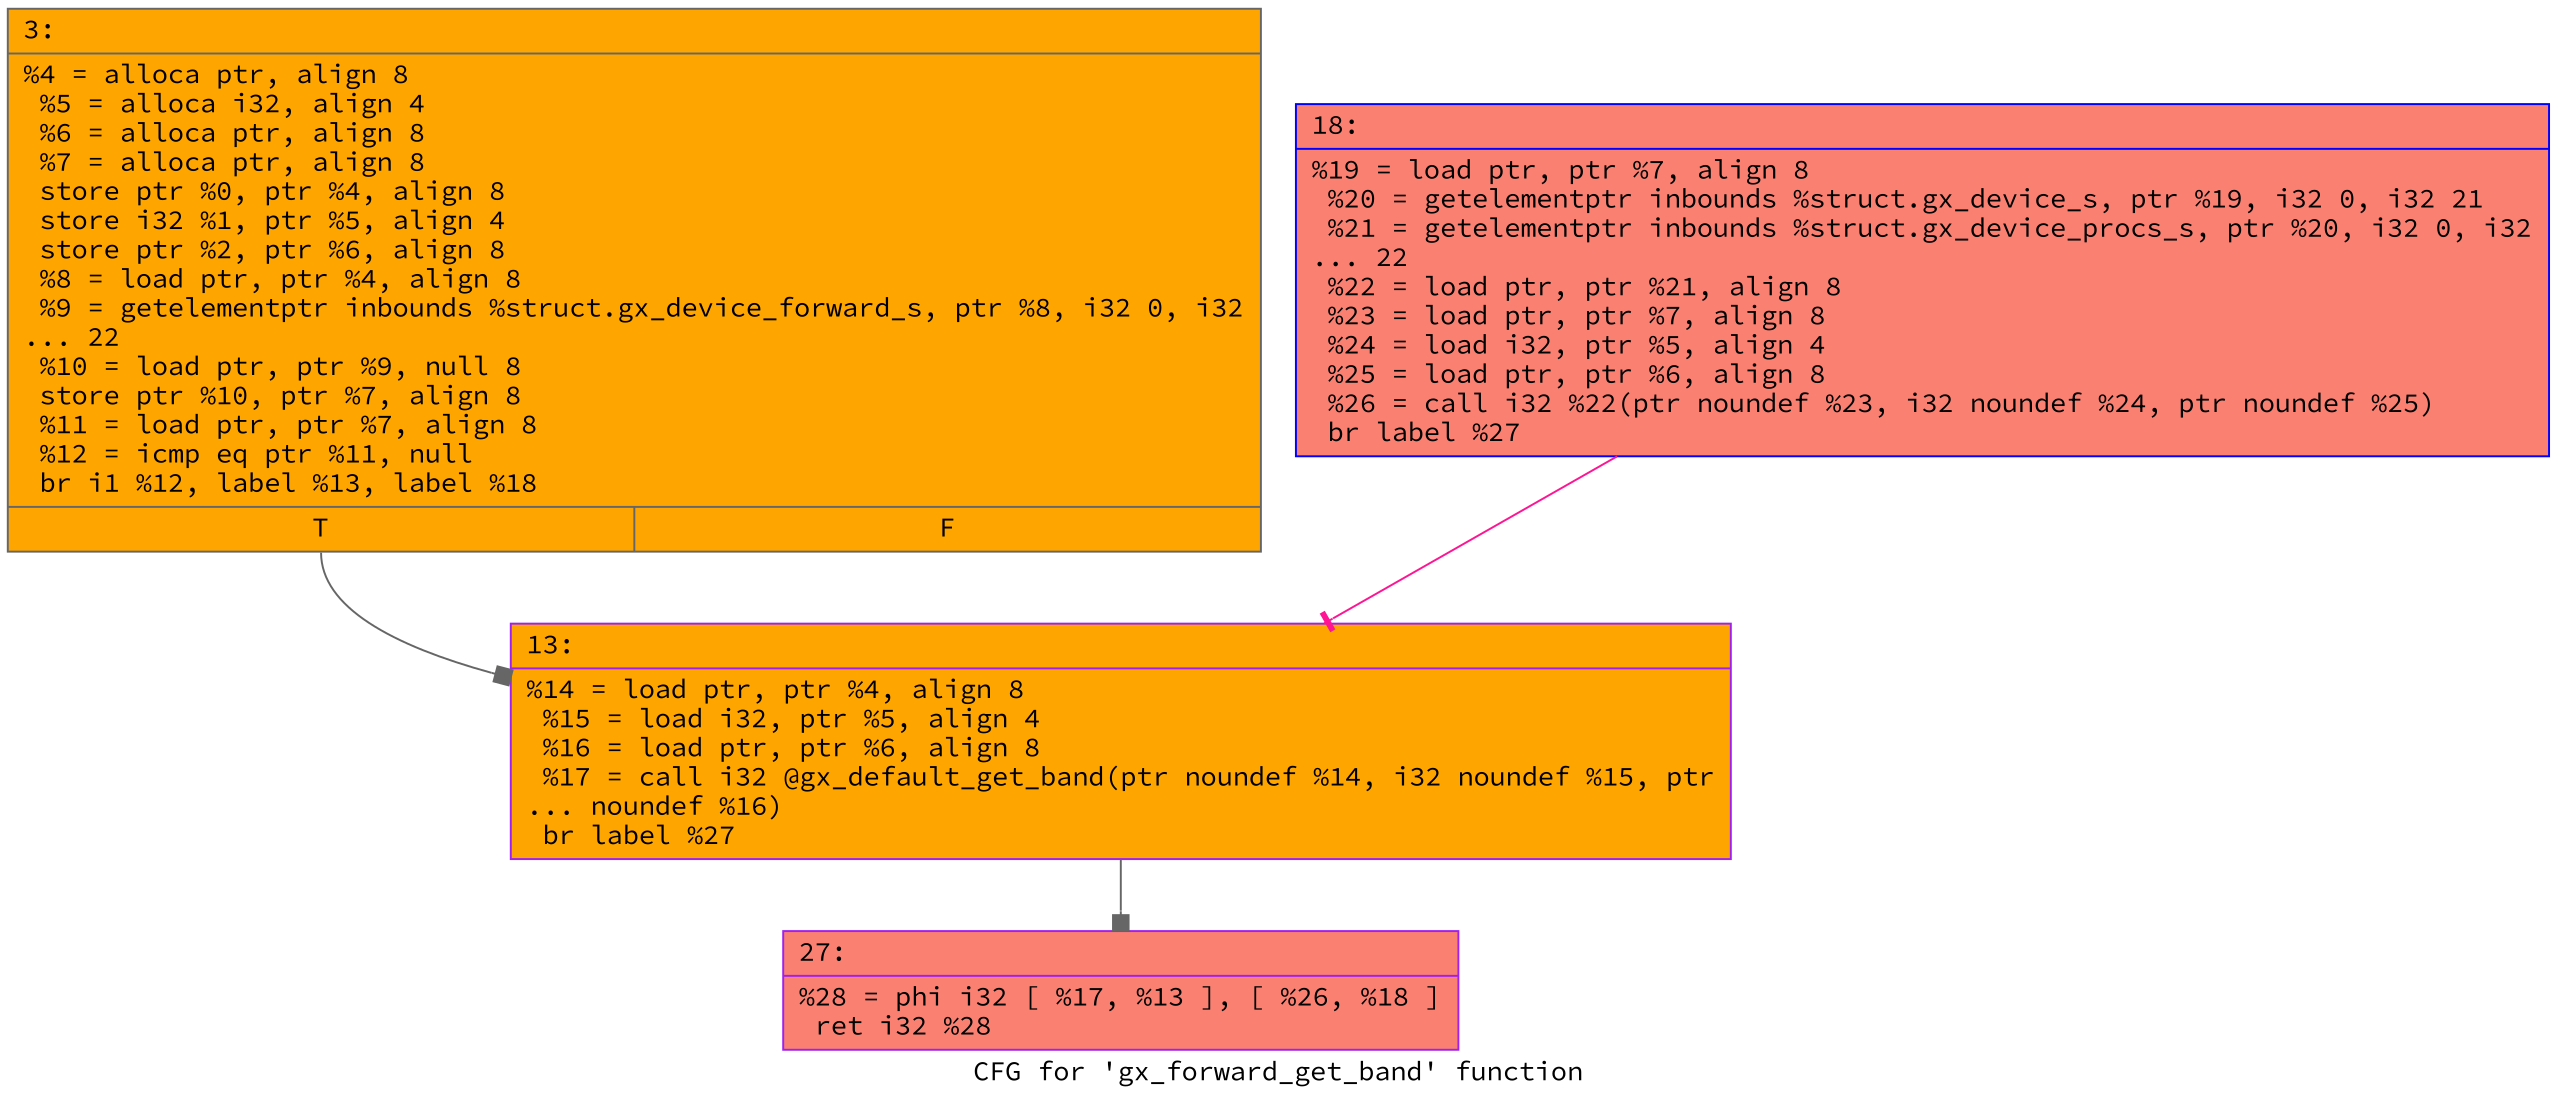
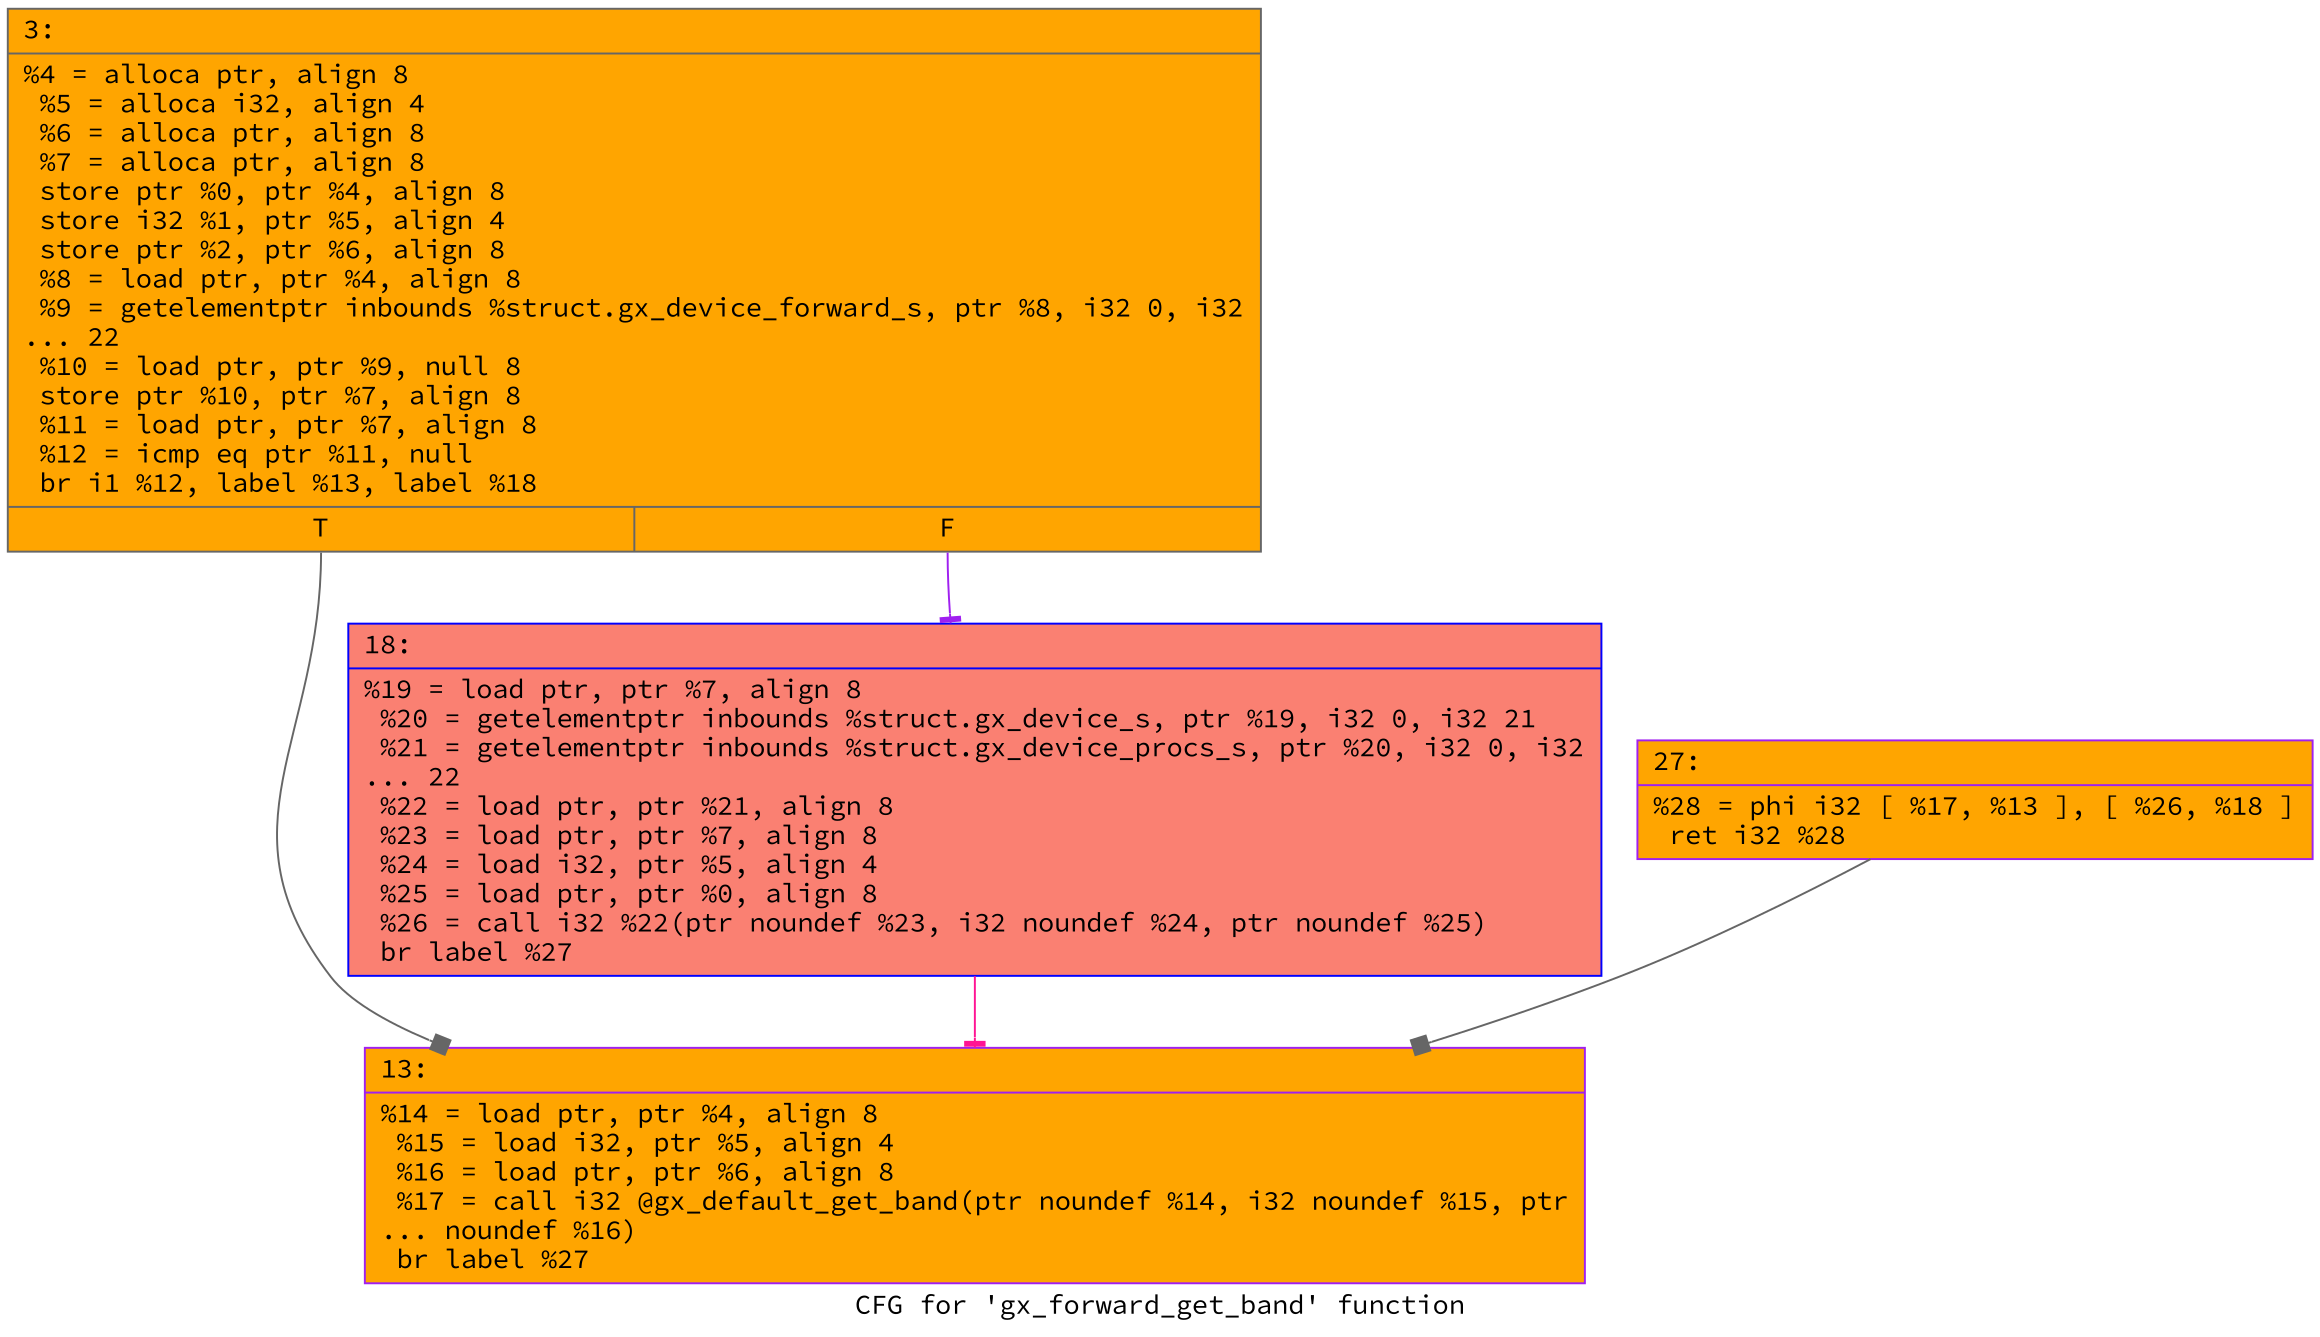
node "18:": text "%25 = load ptr, ptr %6, align 8" -> "%25 = load ptr, ptr %0, align 8"
edge "3:" -> "18:": added
edge "13:" -> "27:": reversed
node "27:": fillcolor salmon -> orange
